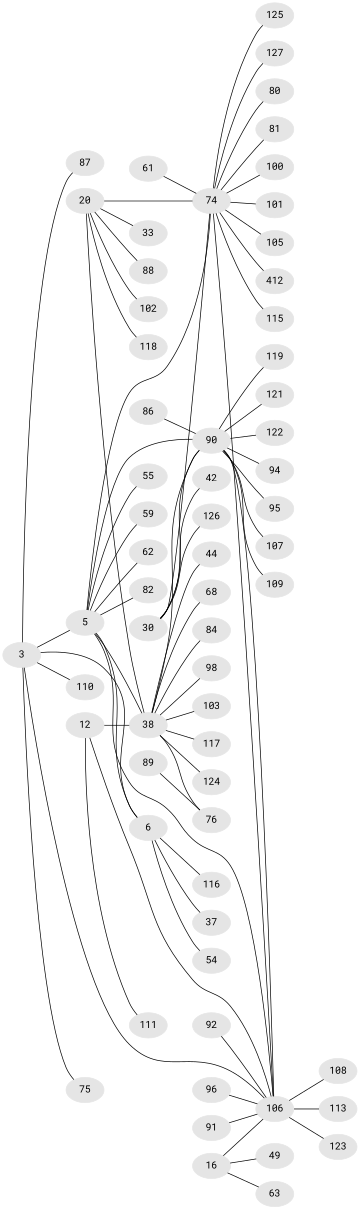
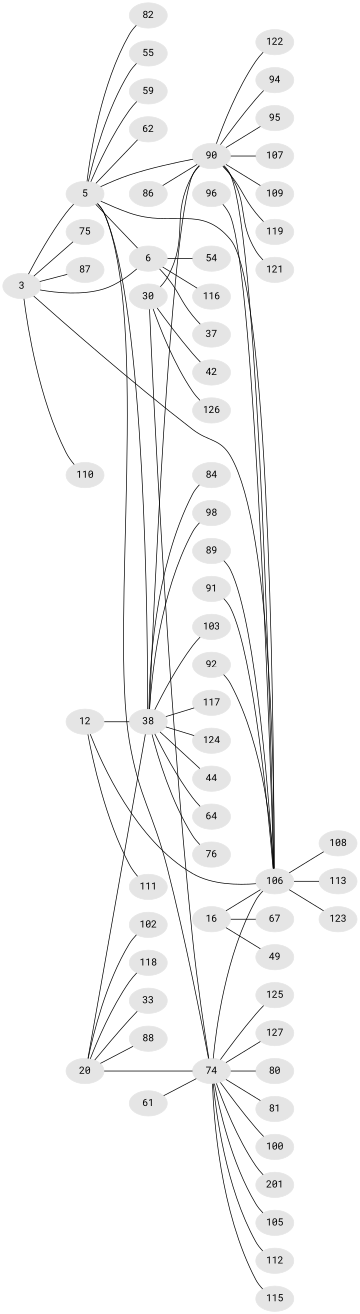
node "101": label "101" -> "201"
node "412": label "412" -> "112"
node "68": label "68" -> "64"
edge "89" -- "76": now "89" -- "106"
node "63": label "63" -> "67"
